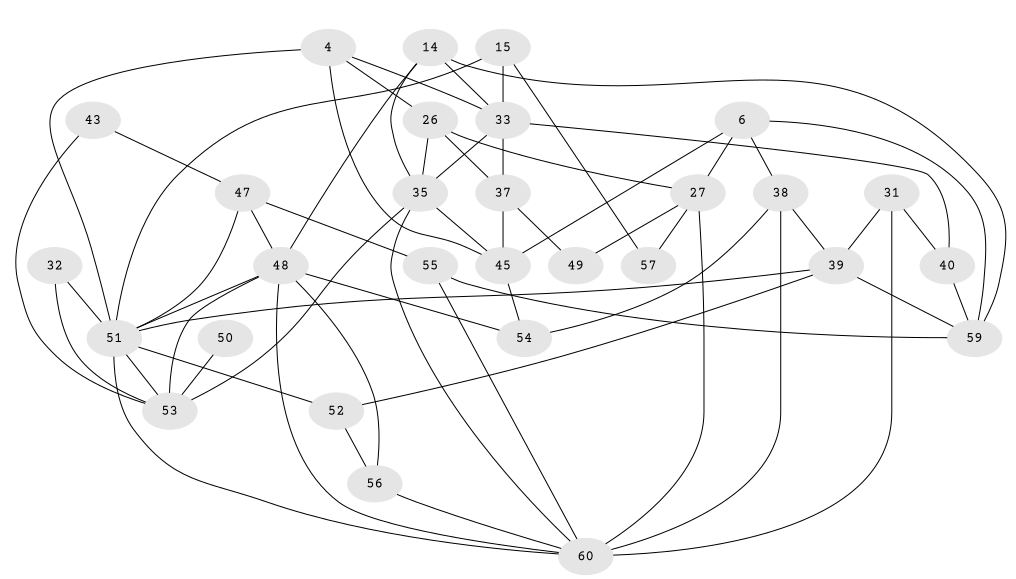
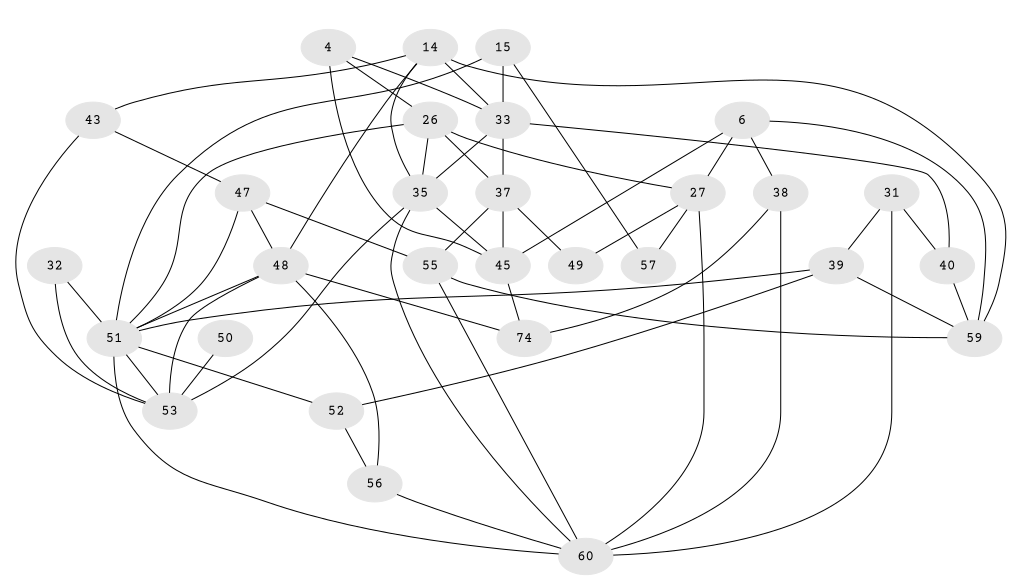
edge "14" -- "43": added
edge "4" -- "51": now "26" -- "51"
edge "37" -- "55": added
edge "38" -- "39": removed
node "54": label "54" -> "74"
edge "48" -- "60": removed
